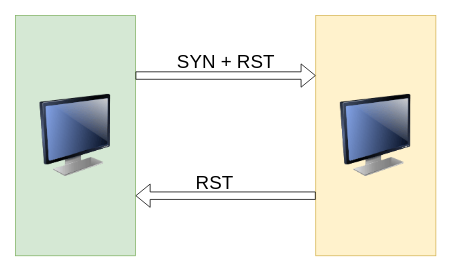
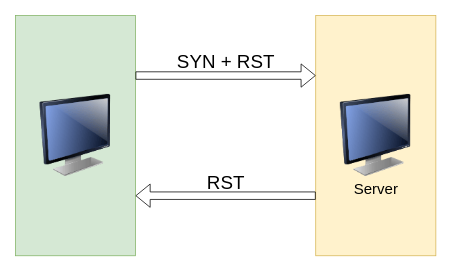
node "RST": moved (214, 181) -> (225, 181)
node "Server": added
